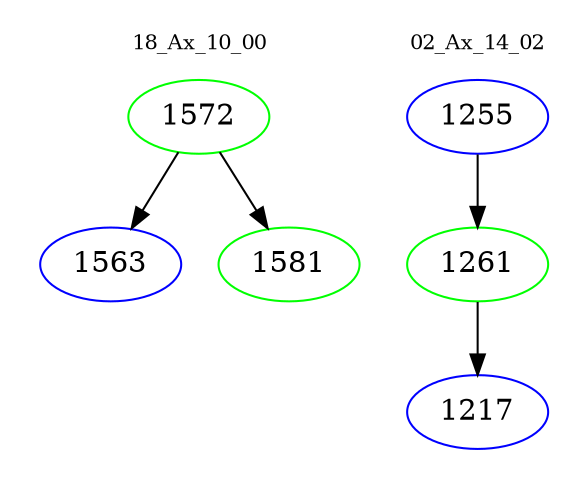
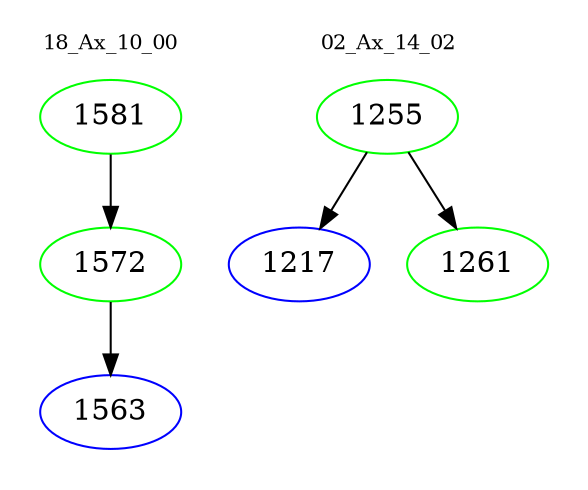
node "1255": color blue -> green
edge "1572" -> "1581": reversed
edge "1261" -> "1217": now "1255" -> "1217"
